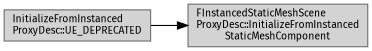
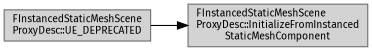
node "InitializeFromInstanced ProxyDesc::UE_DEPRECATED": label "InitializeFromInstanced ProxyDesc::UE_DEPRECATED" -> "FInstancedStaticMeshScene ProxyDesc::UE_DEPRECATED"
